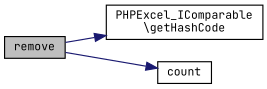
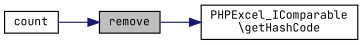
edge "remove" -> "count": reversed
